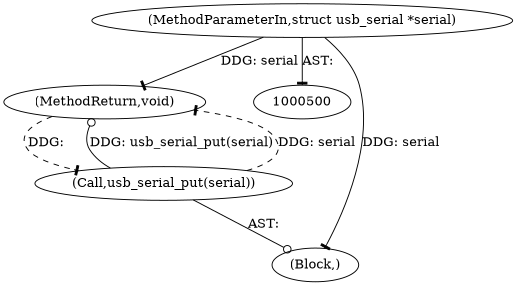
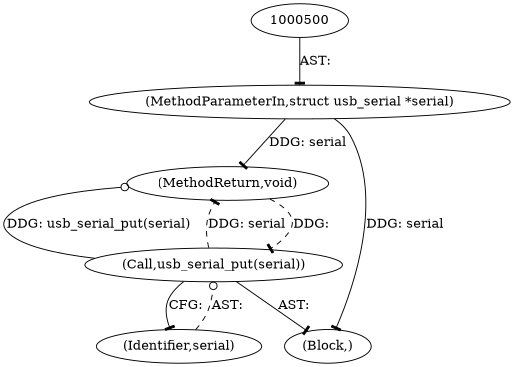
edge "(MethodParameterIn,struct usb_serial *serial)" -> "1000500": reversed
edge "(Call,usb_serial_put(serial))" -> "(Block,)": arrowhead odot -> tee
node "(Identifier,serial)": added
